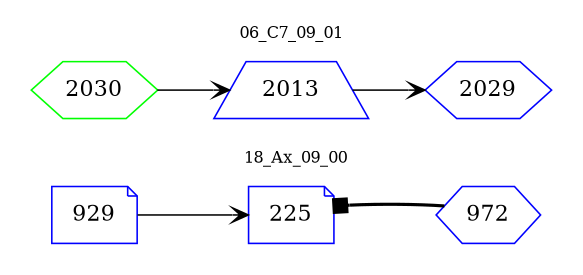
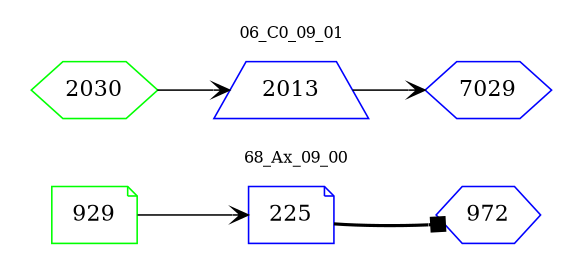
cluster "06_C7_09_01": label "06_C7_09_01" -> "06_C0_09_01"
node "2029": label "2029" -> "7029"
cluster "18_Ax_09_00": label "18_Ax_09_00" -> "68_Ax_09_00"
edge "972" -> "225": reversed
node "929": color blue -> green
